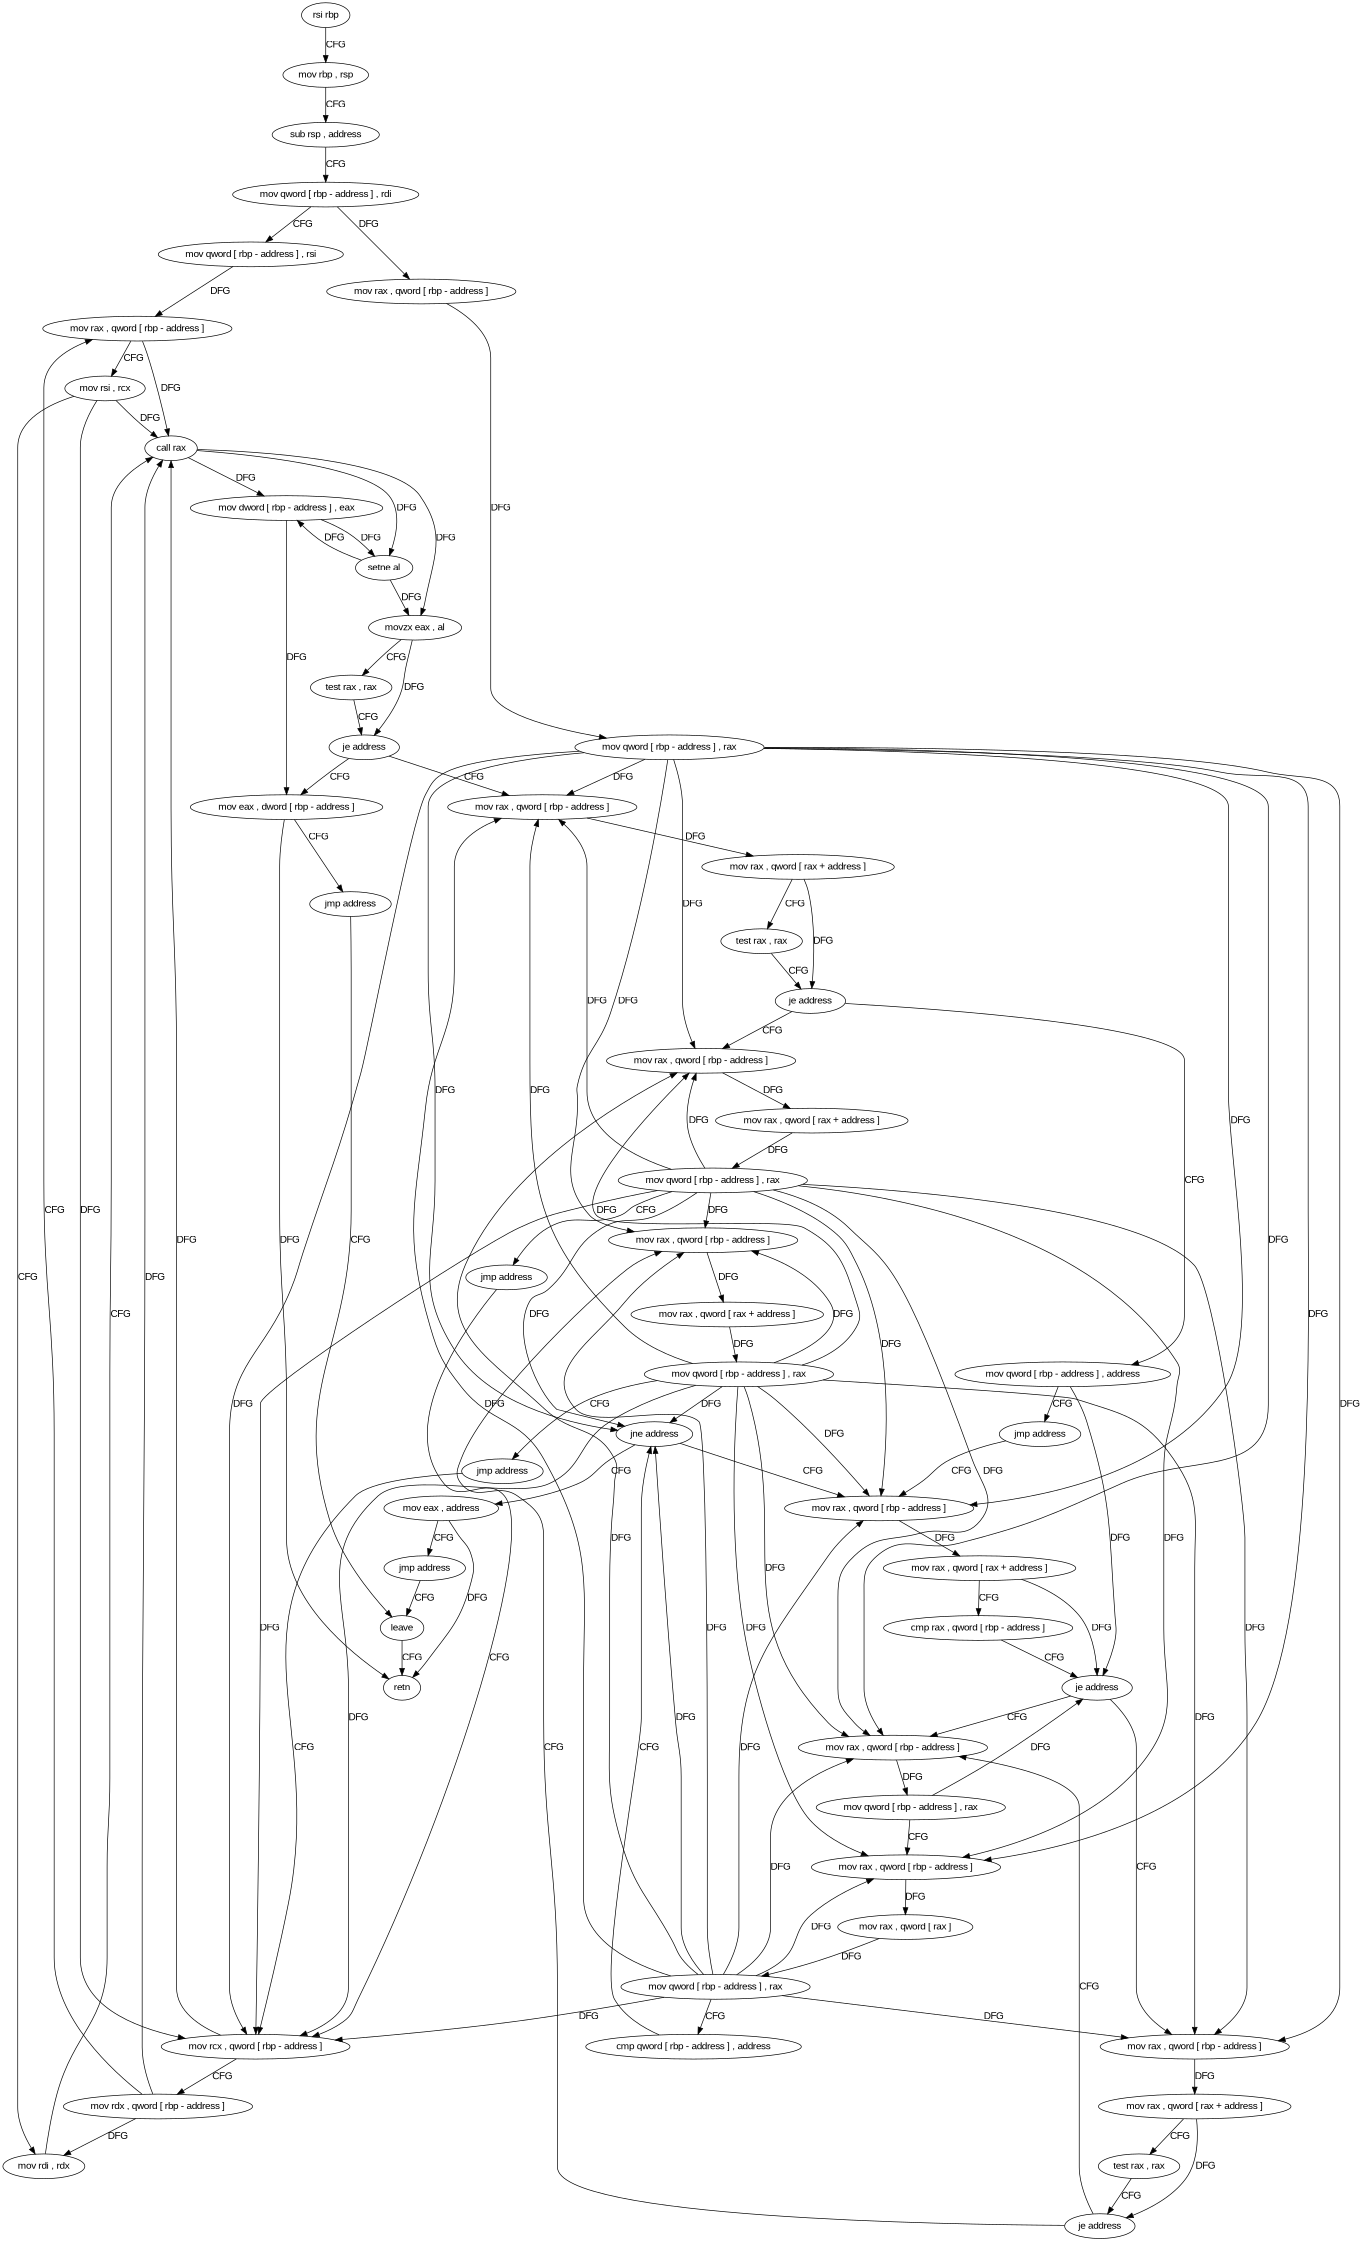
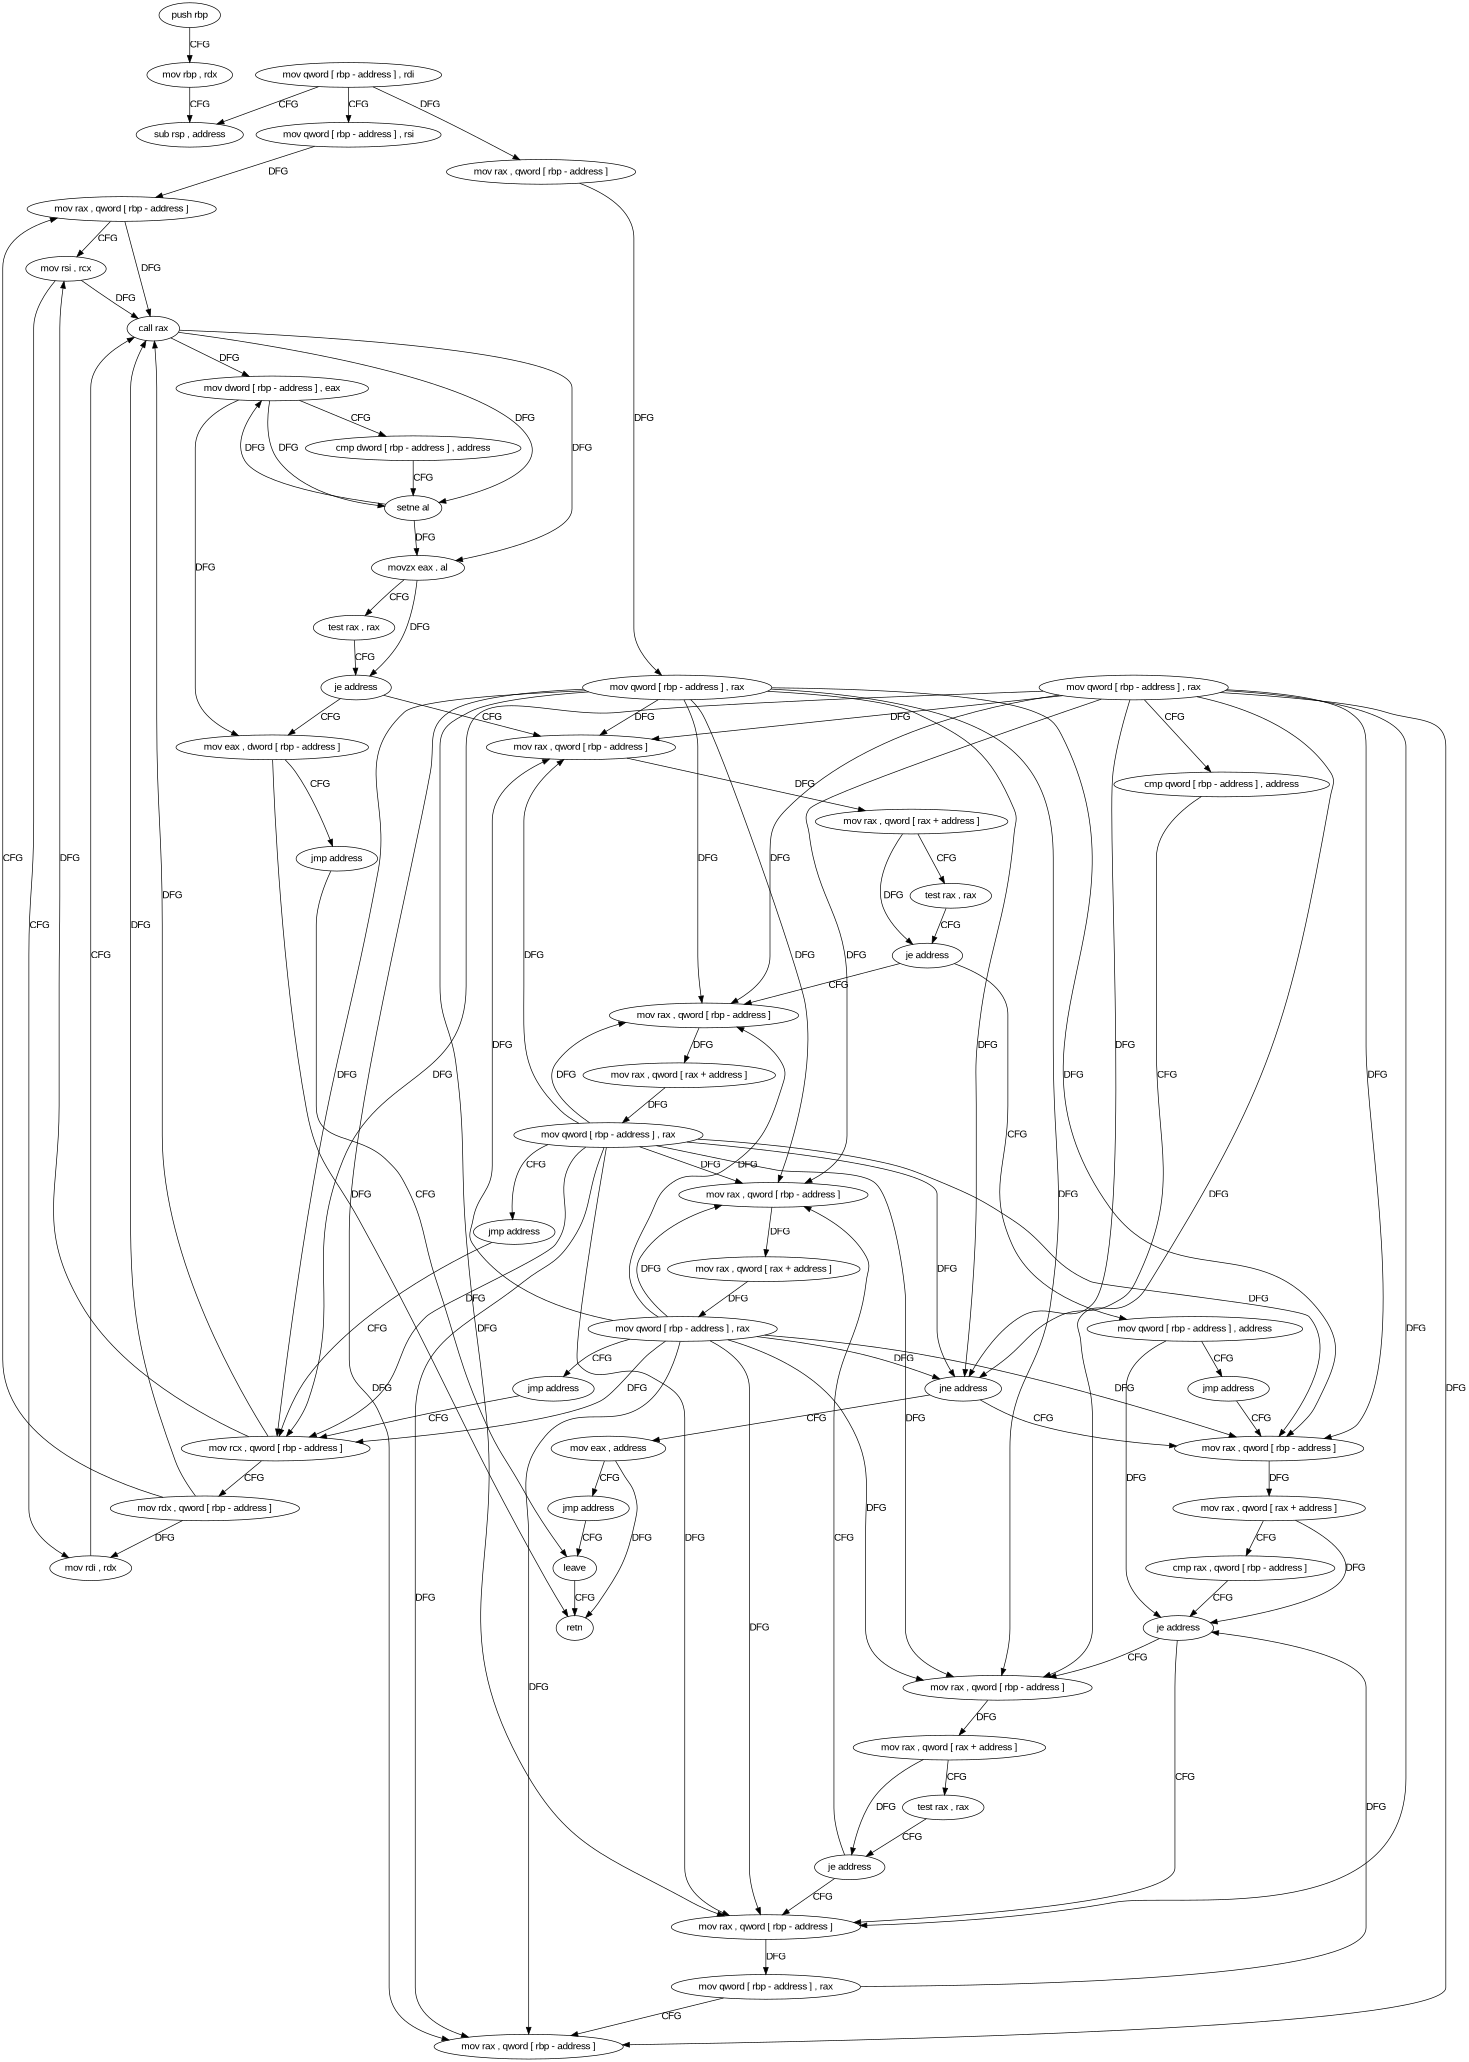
node "rsi rbp": label "rsi rbp" -> "push rbp"
node "mov rbp , rsp": label "mov rbp , rsp" -> "mov rbp , rdx"
edge "sub rsp , address" -> "mov qword [ rbp - address ] , rdi": reversed
node "cmp dword [ rbp - address ] , address": added
edge "mov rsi , rcx" -> "mov rcx , qword [ rbp - address ]": reversed
node "mov rax , qword [ rax ]": removed
